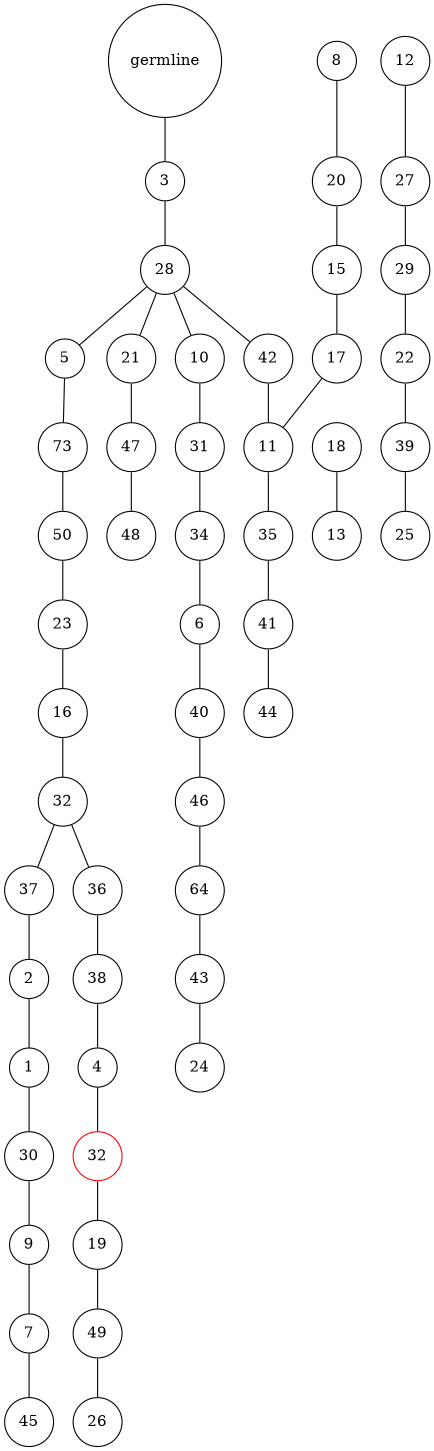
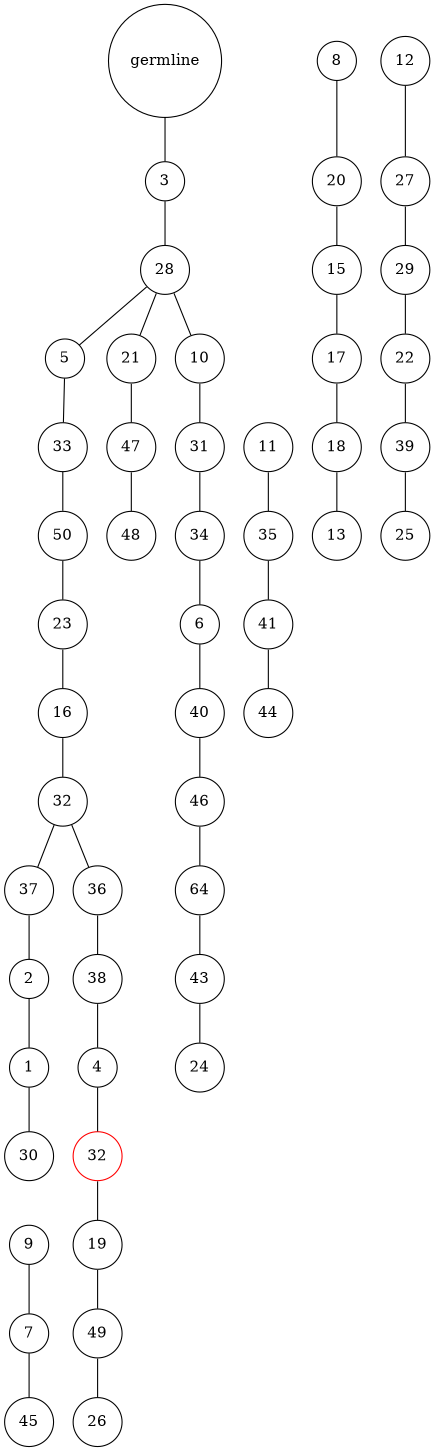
node "42": removed
edge "17" -- "11": now "17" -- "18"
node "73": label "73" -> "33"
edge "30" -- "9": removed
